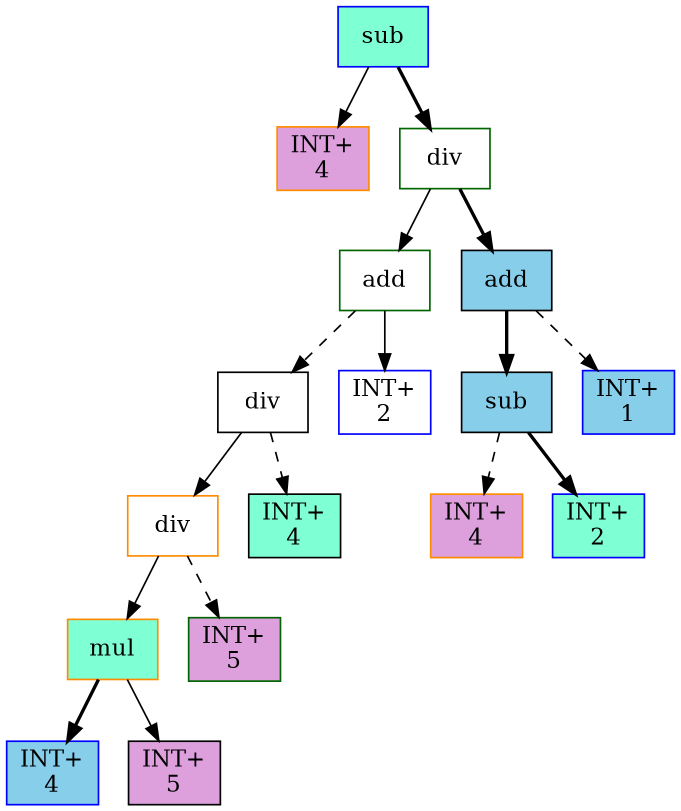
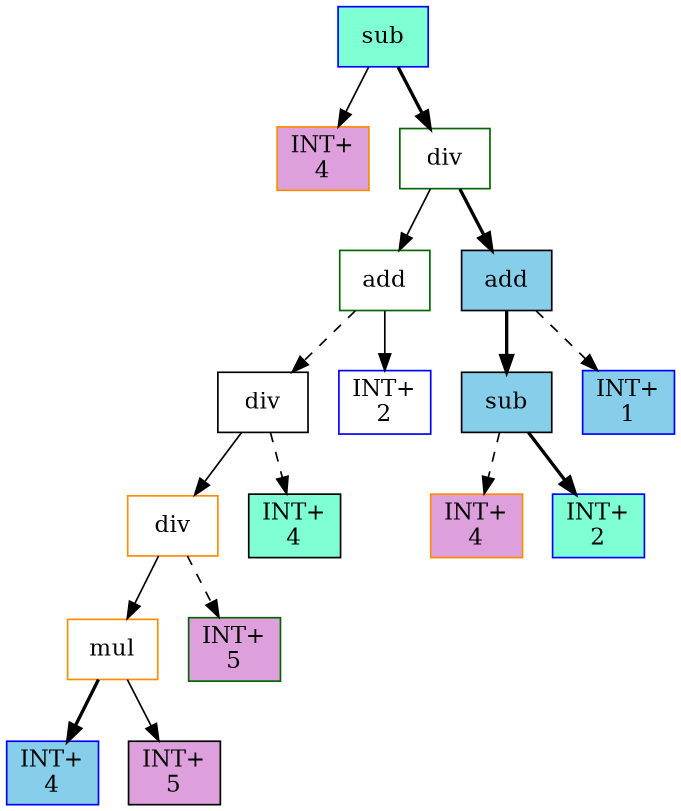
node "mul": fillcolor aquamarine -> white
